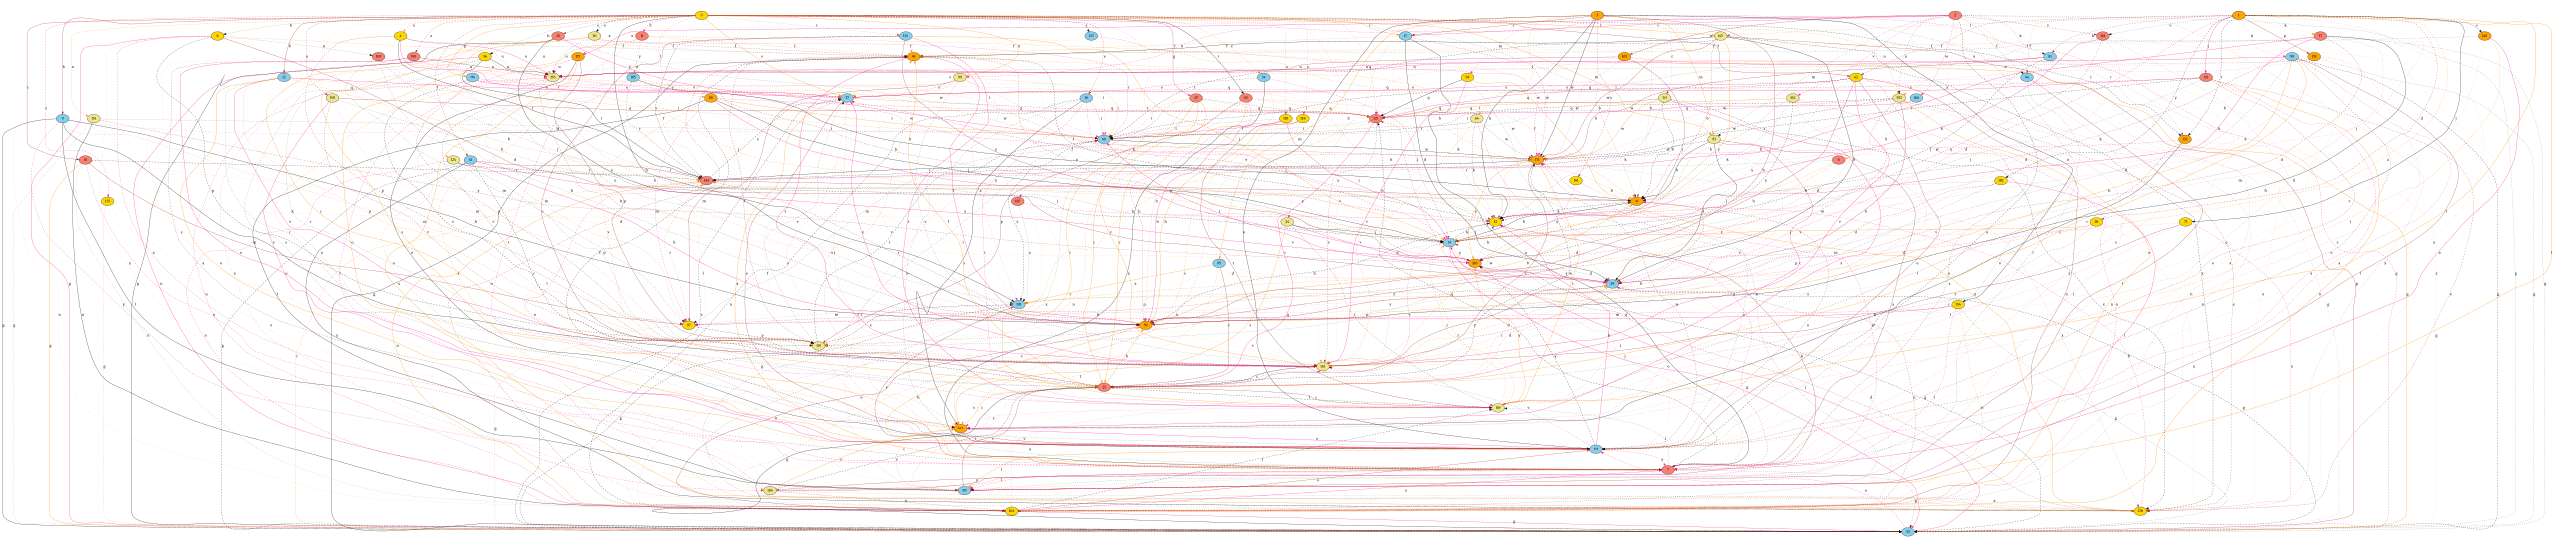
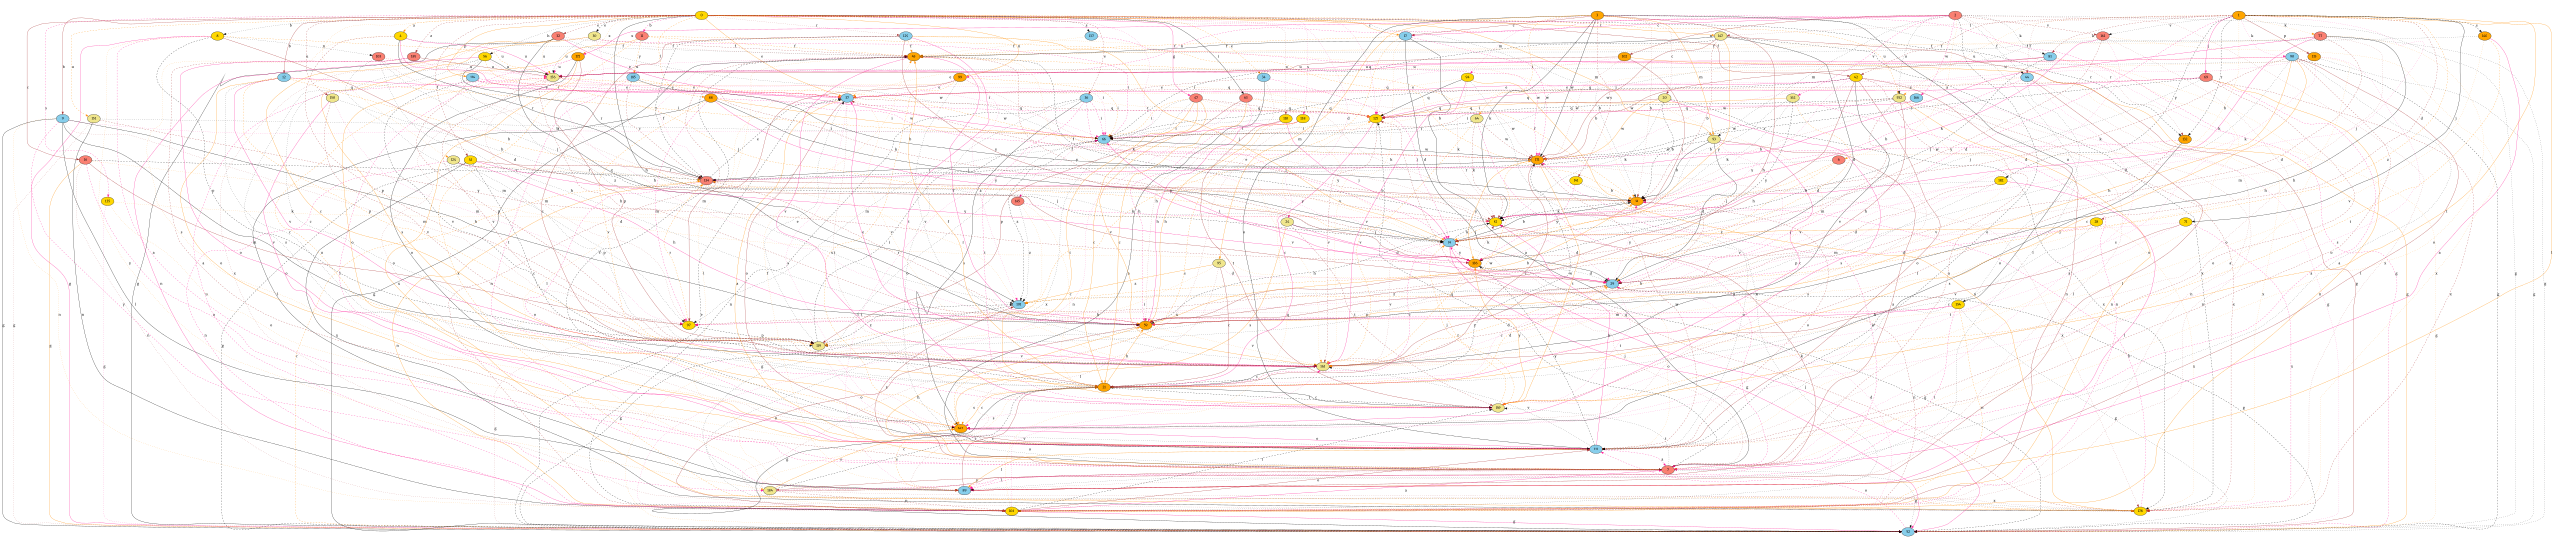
node "99": fillcolor khaki -> orange
edge "150" -> "127": removed, label "q"
node "127": fillcolor salmon -> gold
edge "119" -> "45": removed, label "f"
edge "44" -> "14": style dotted -> dashed
node "41": fillcolor skyblue -> gold
node "95": fillcolor skyblue -> khaki
edge "29" -> "186": now "29" -> "14"
edge "42" -> "163": color deeppink -> black
edge "95" -> "119": label "p" -> "i"
edge "193" -> "97": removed, label "m"
node "21": fillcolor salmon -> orange
edge "149" -> "21": color brown -> black
